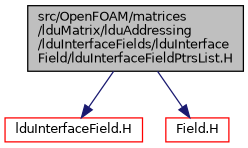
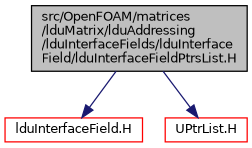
node "Field.H": label "Field.H" -> "UPtrList.H"
